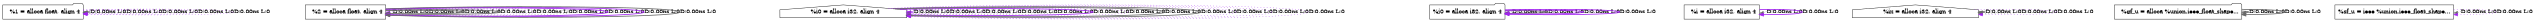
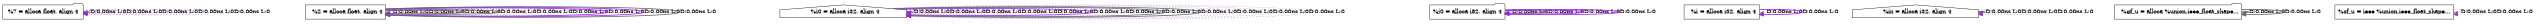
node "%1 = alloca float, align 4": label "%1 = alloca float, align 4" -> "%7 = alloca float, align 4"
